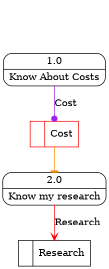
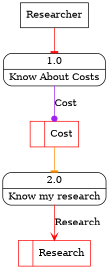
node "Researcher": added
node "Research": color black -> red
